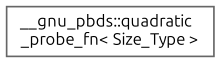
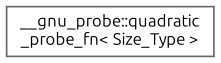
node "__gnu_pbds::quadratic _probe_fn< Size_Type >": label "__gnu_pbds::quadratic _probe_fn< Size_Type >" -> "__gnu_probe::quadratic _probe_fn< Size_Type >"
